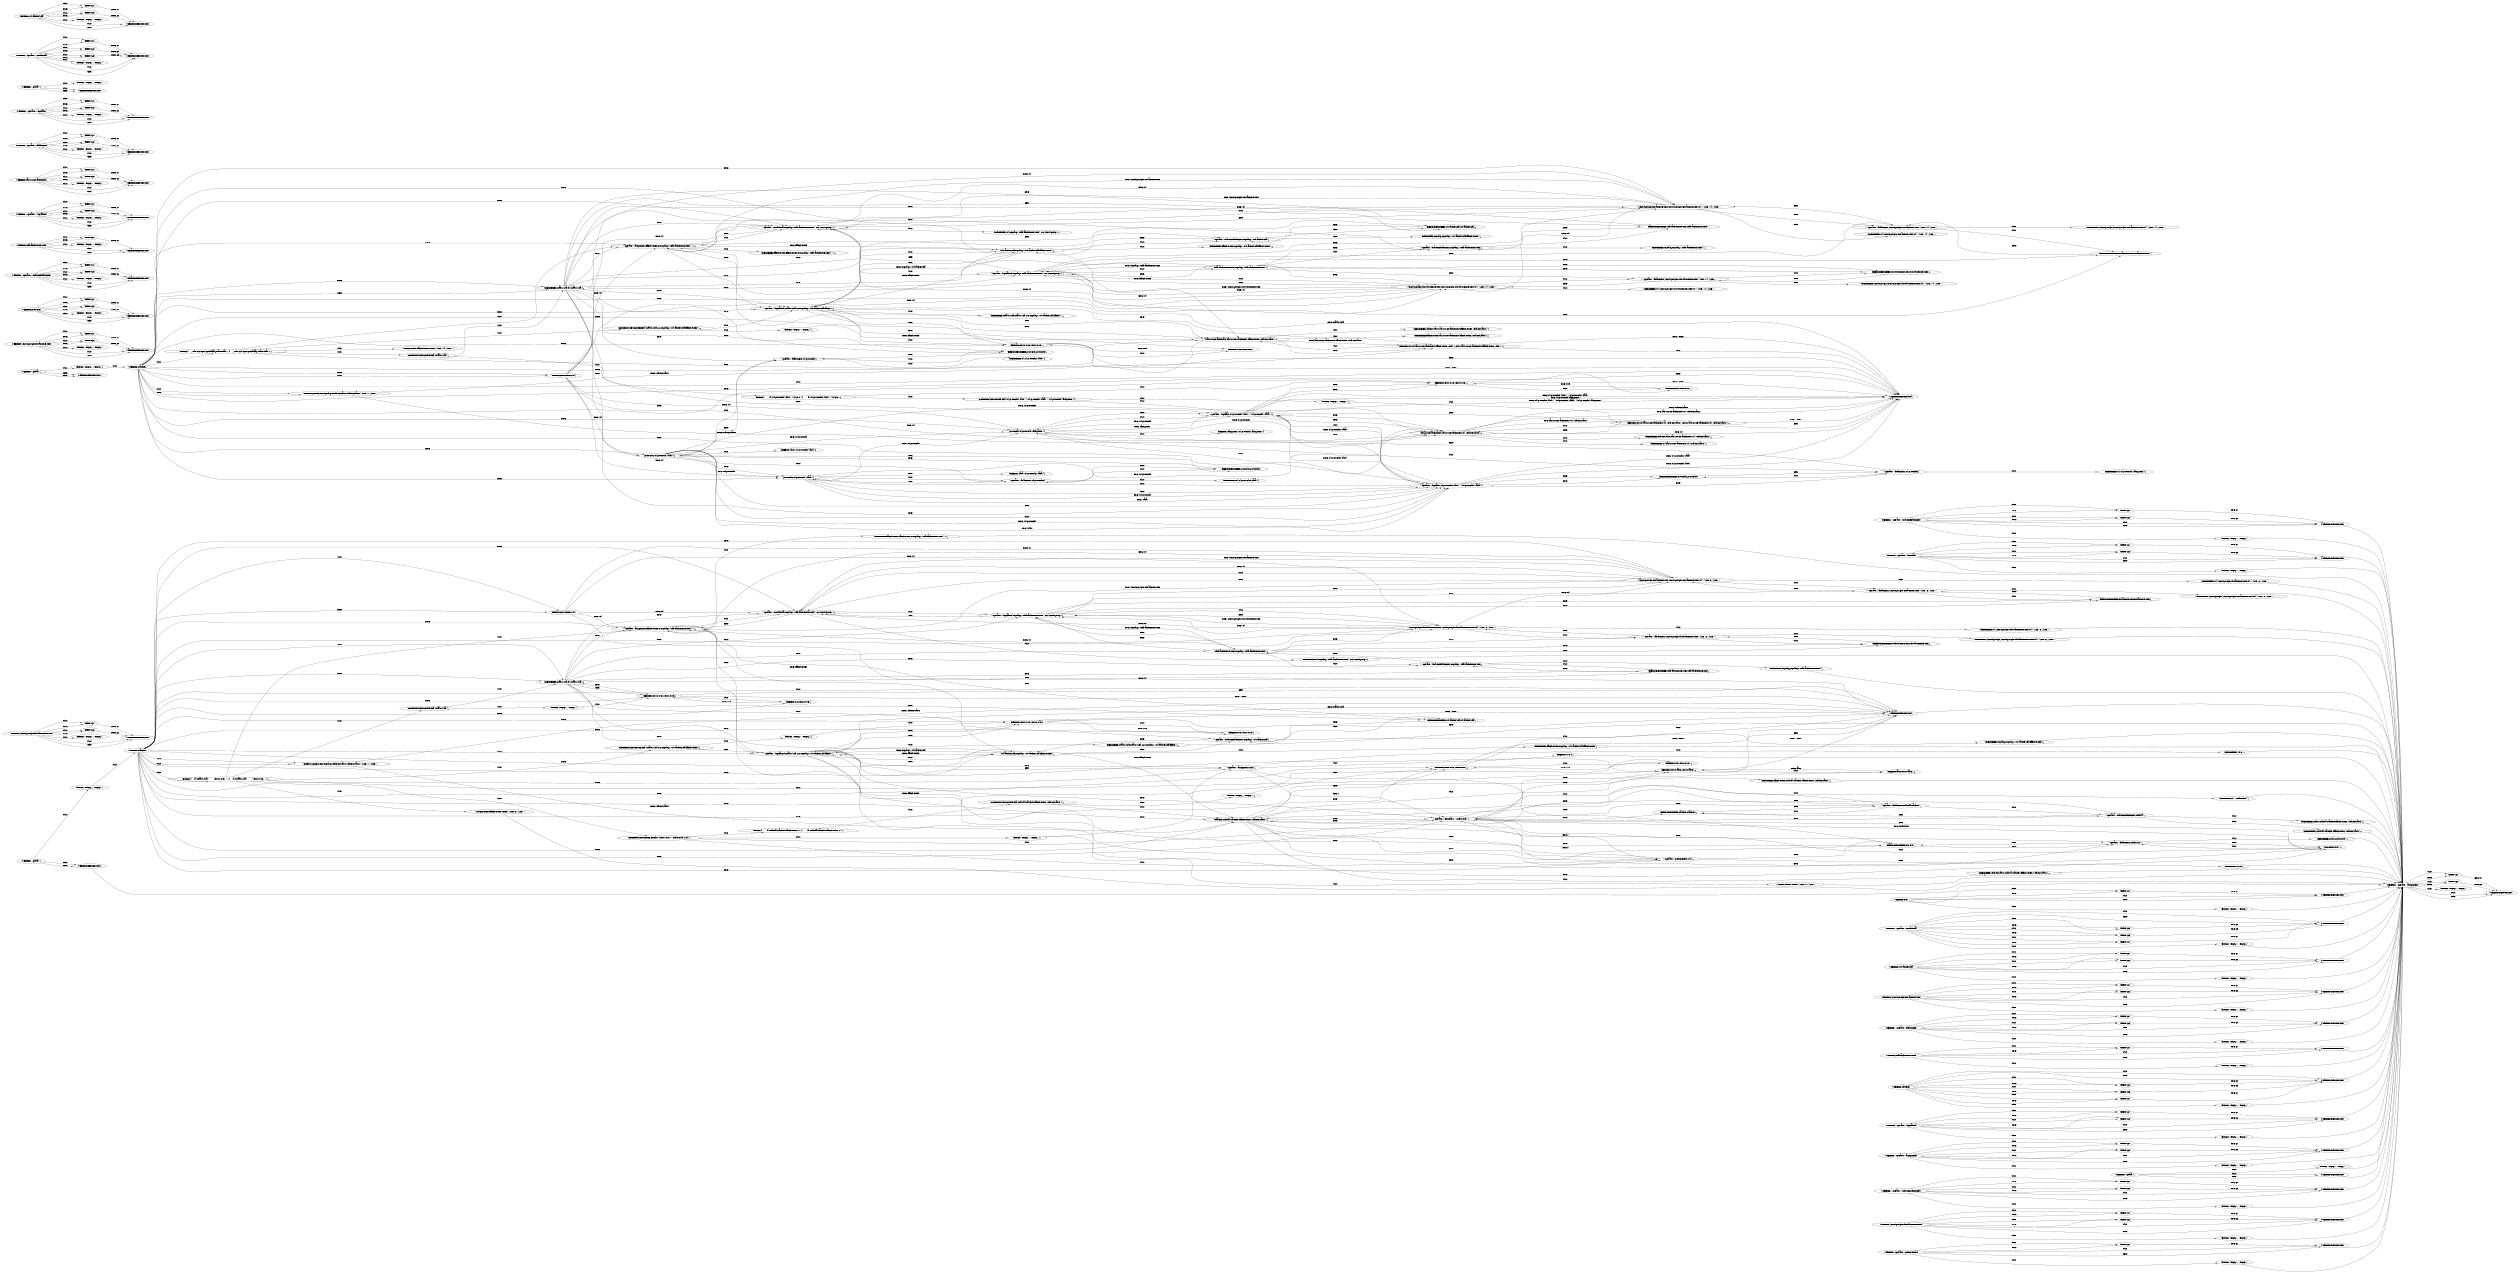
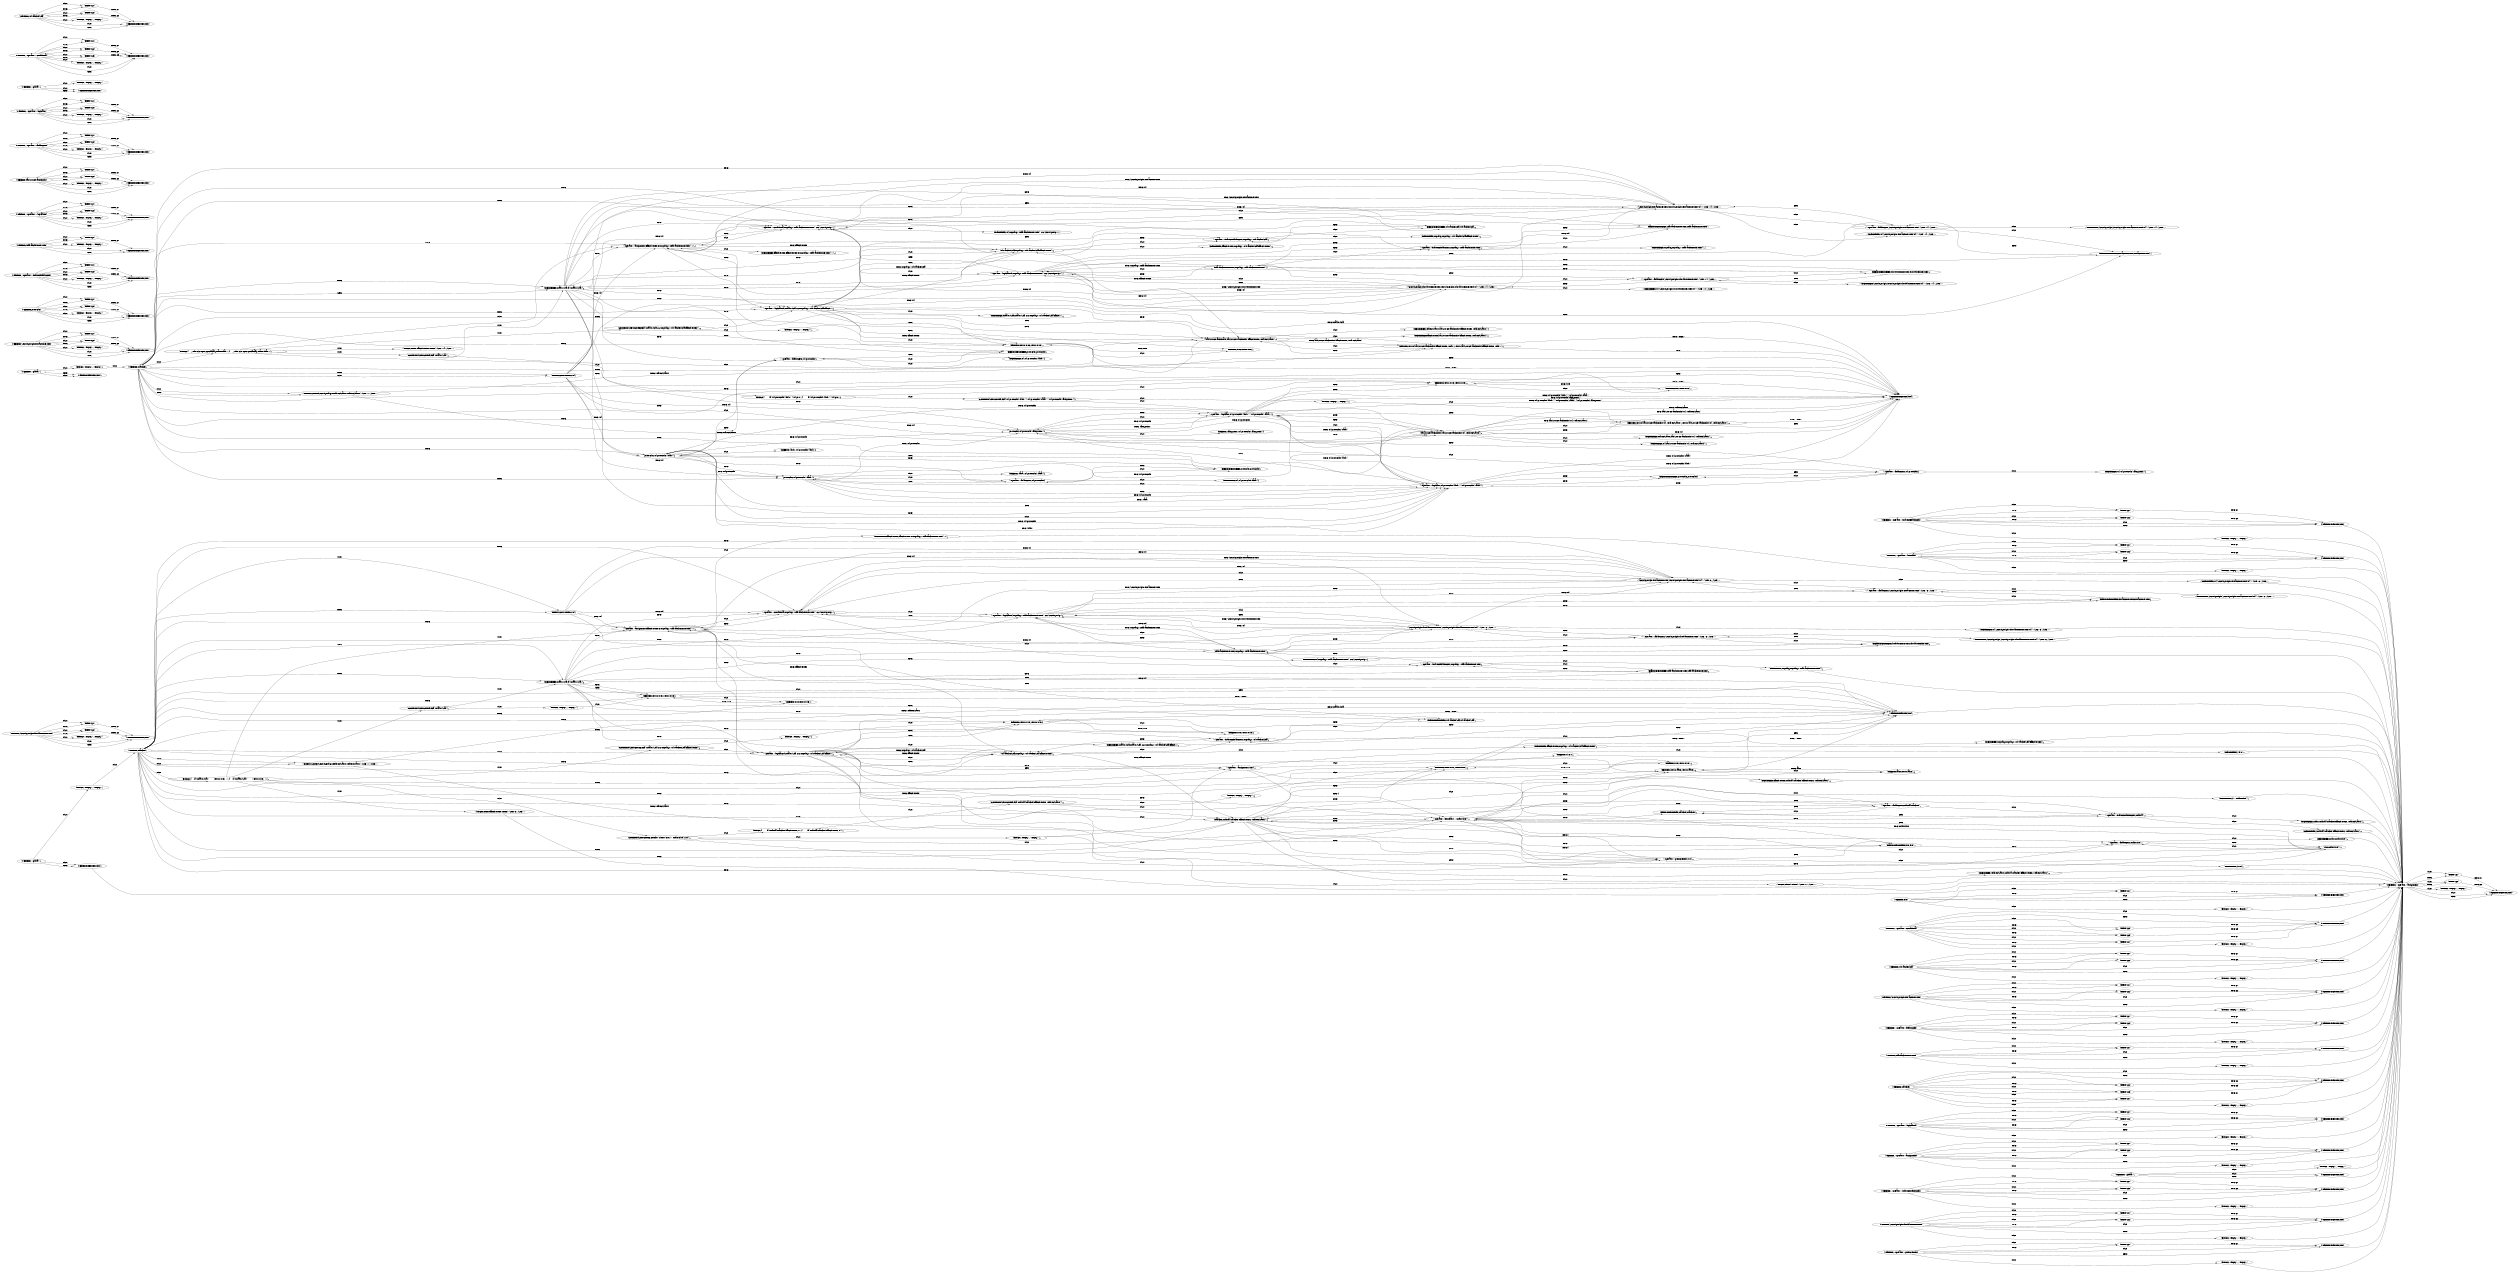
edge "(<operator>.fieldAccess,m_list.size)" -> "(FIELD_IDENTIFIER,size,size)": removed, label "AST:"
